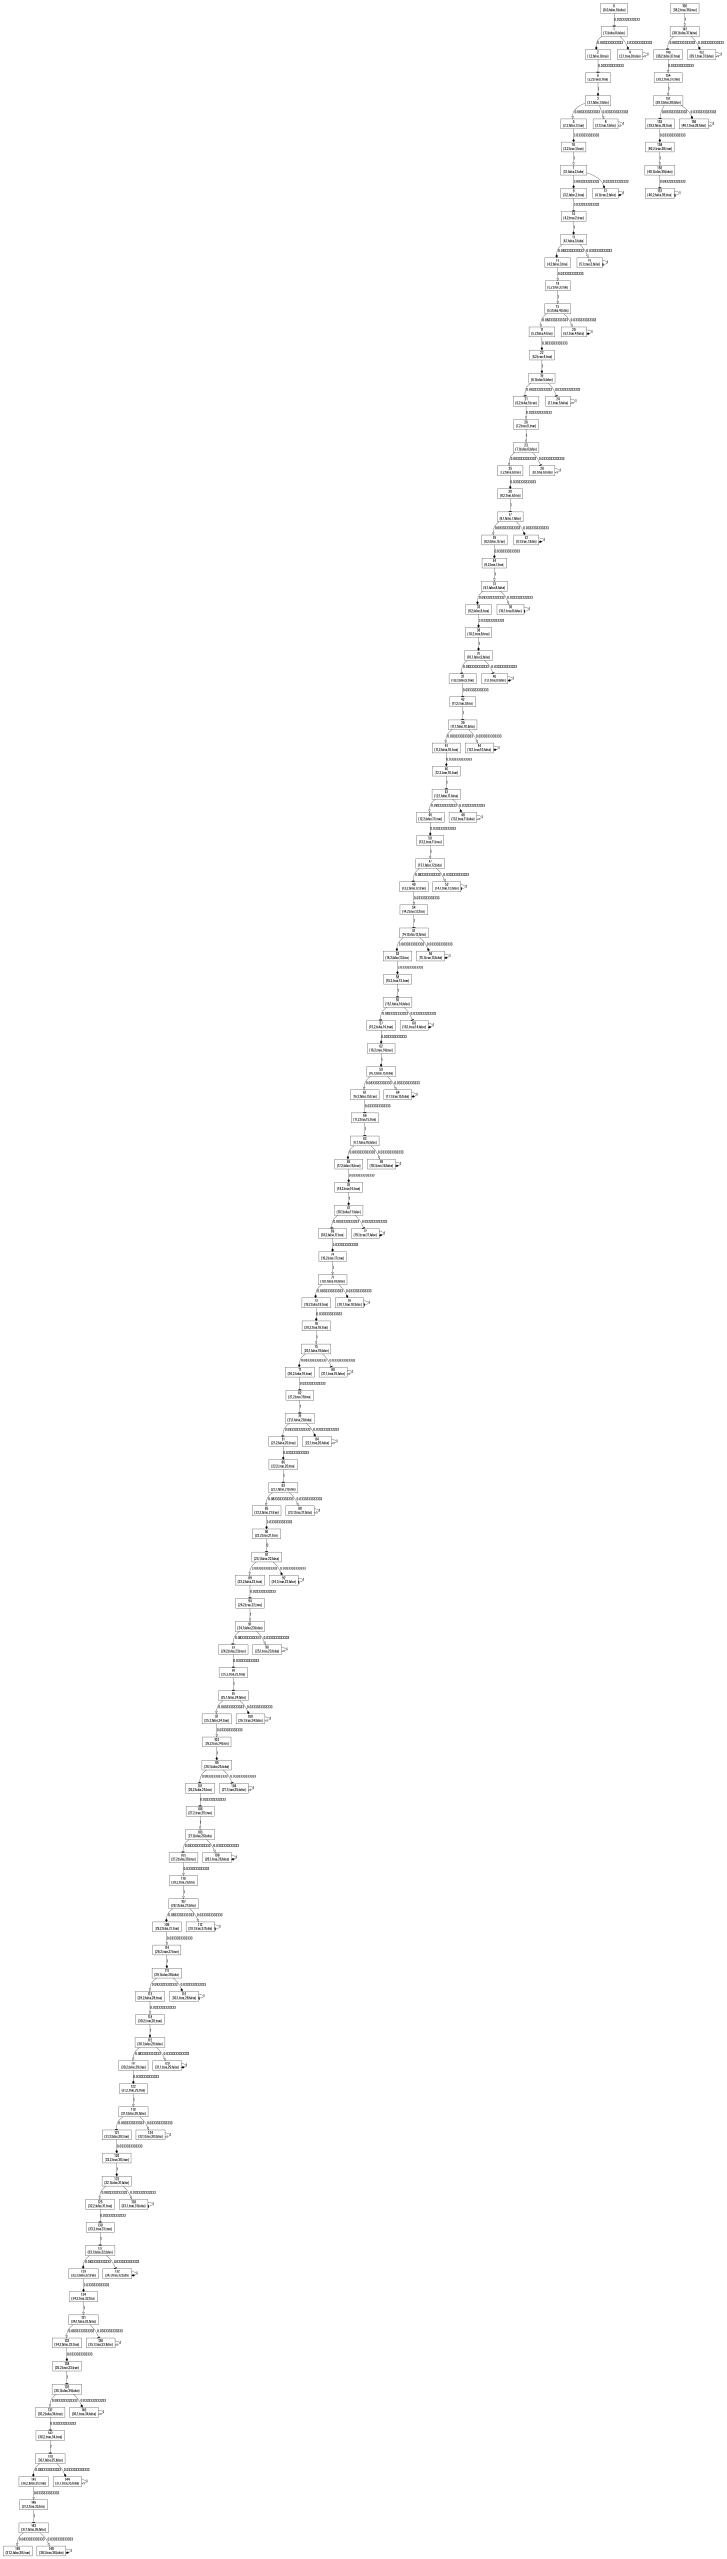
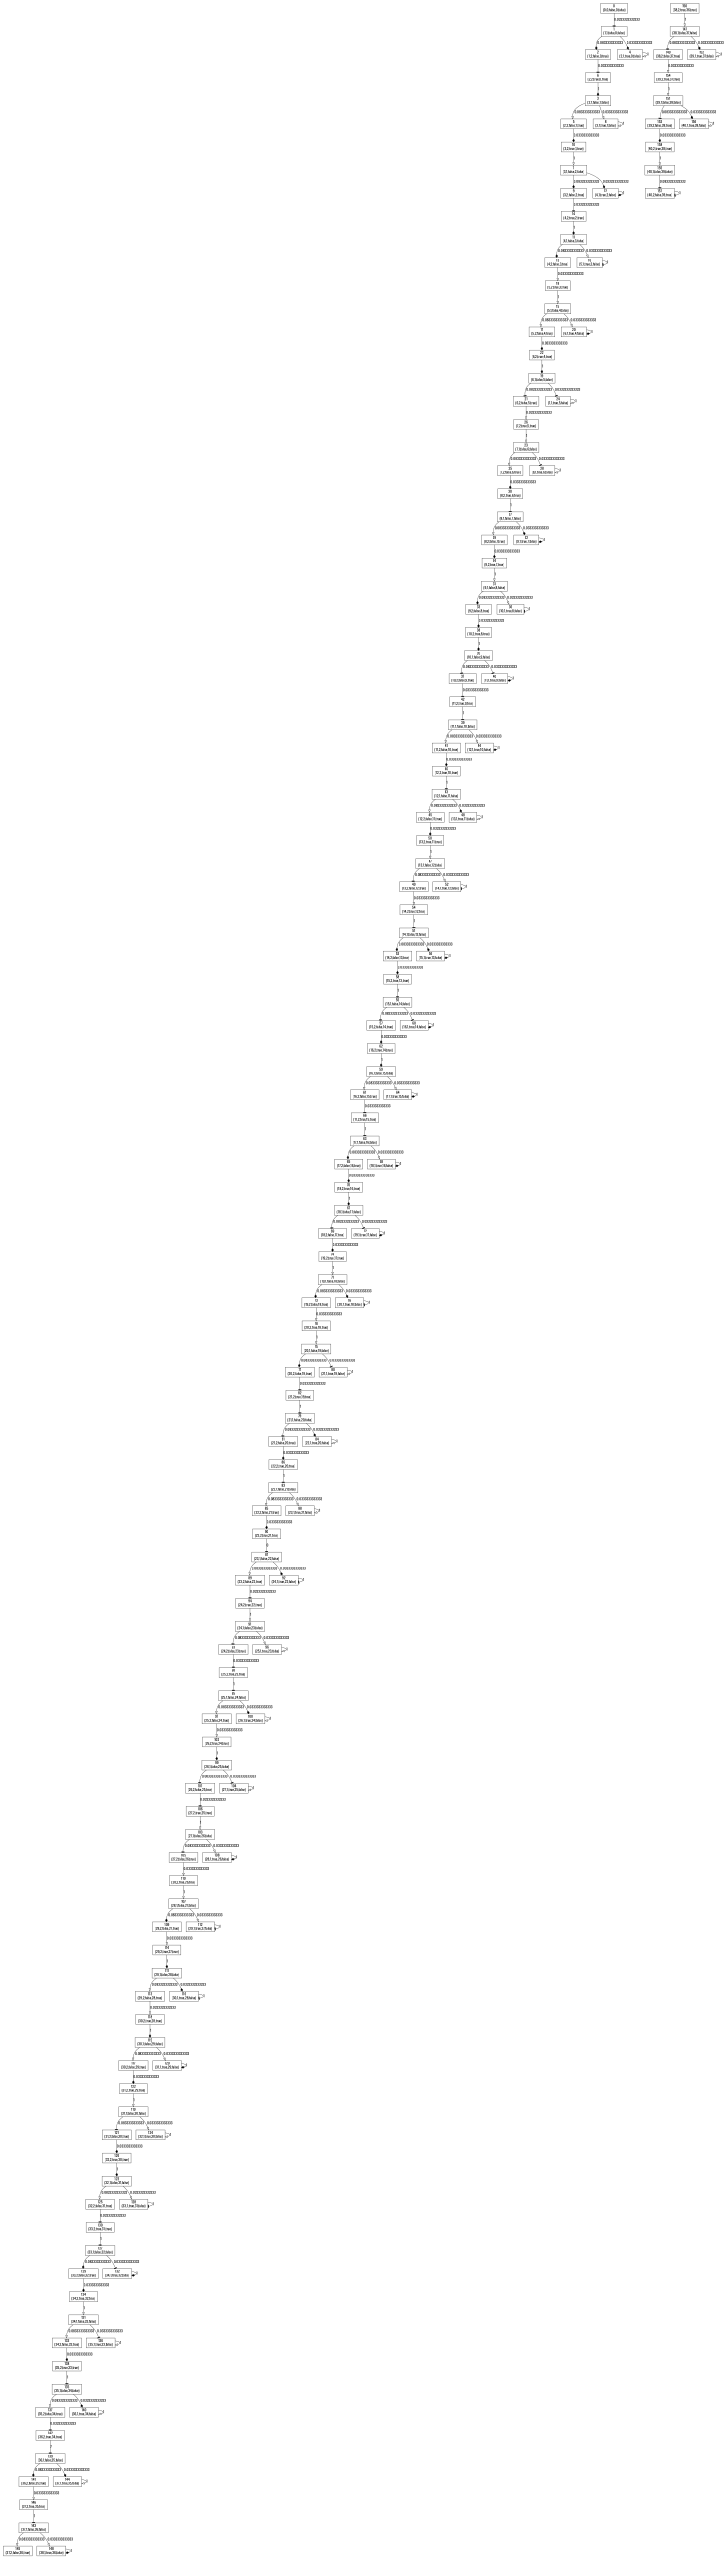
edge "73 (19,2,false,18,true)" -> "78 (20,2,true,18,true)": arrowhead diamond -> onormal
